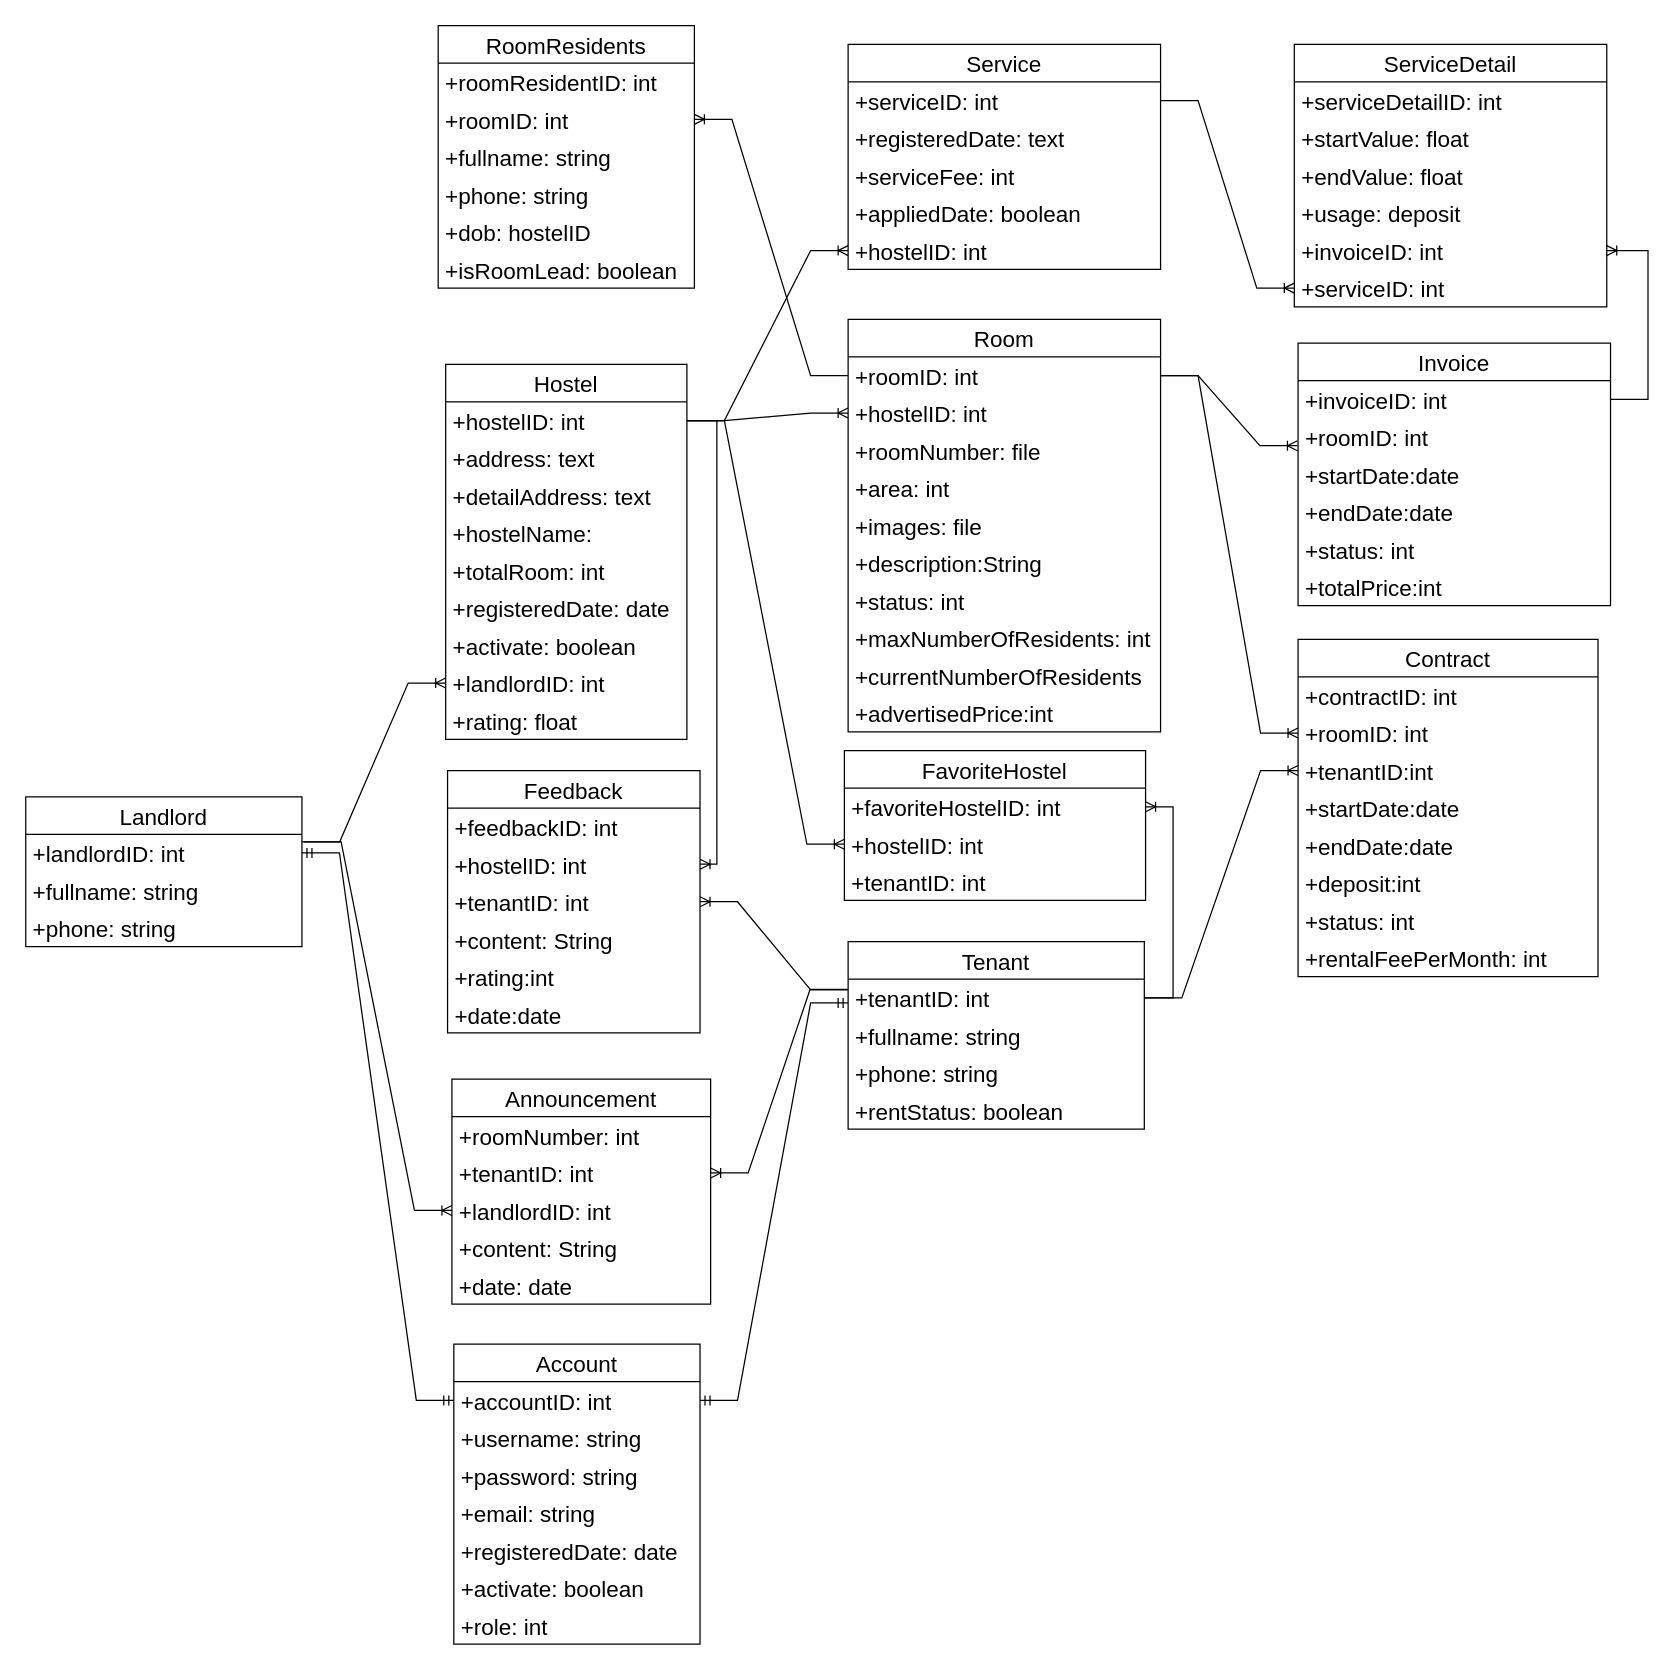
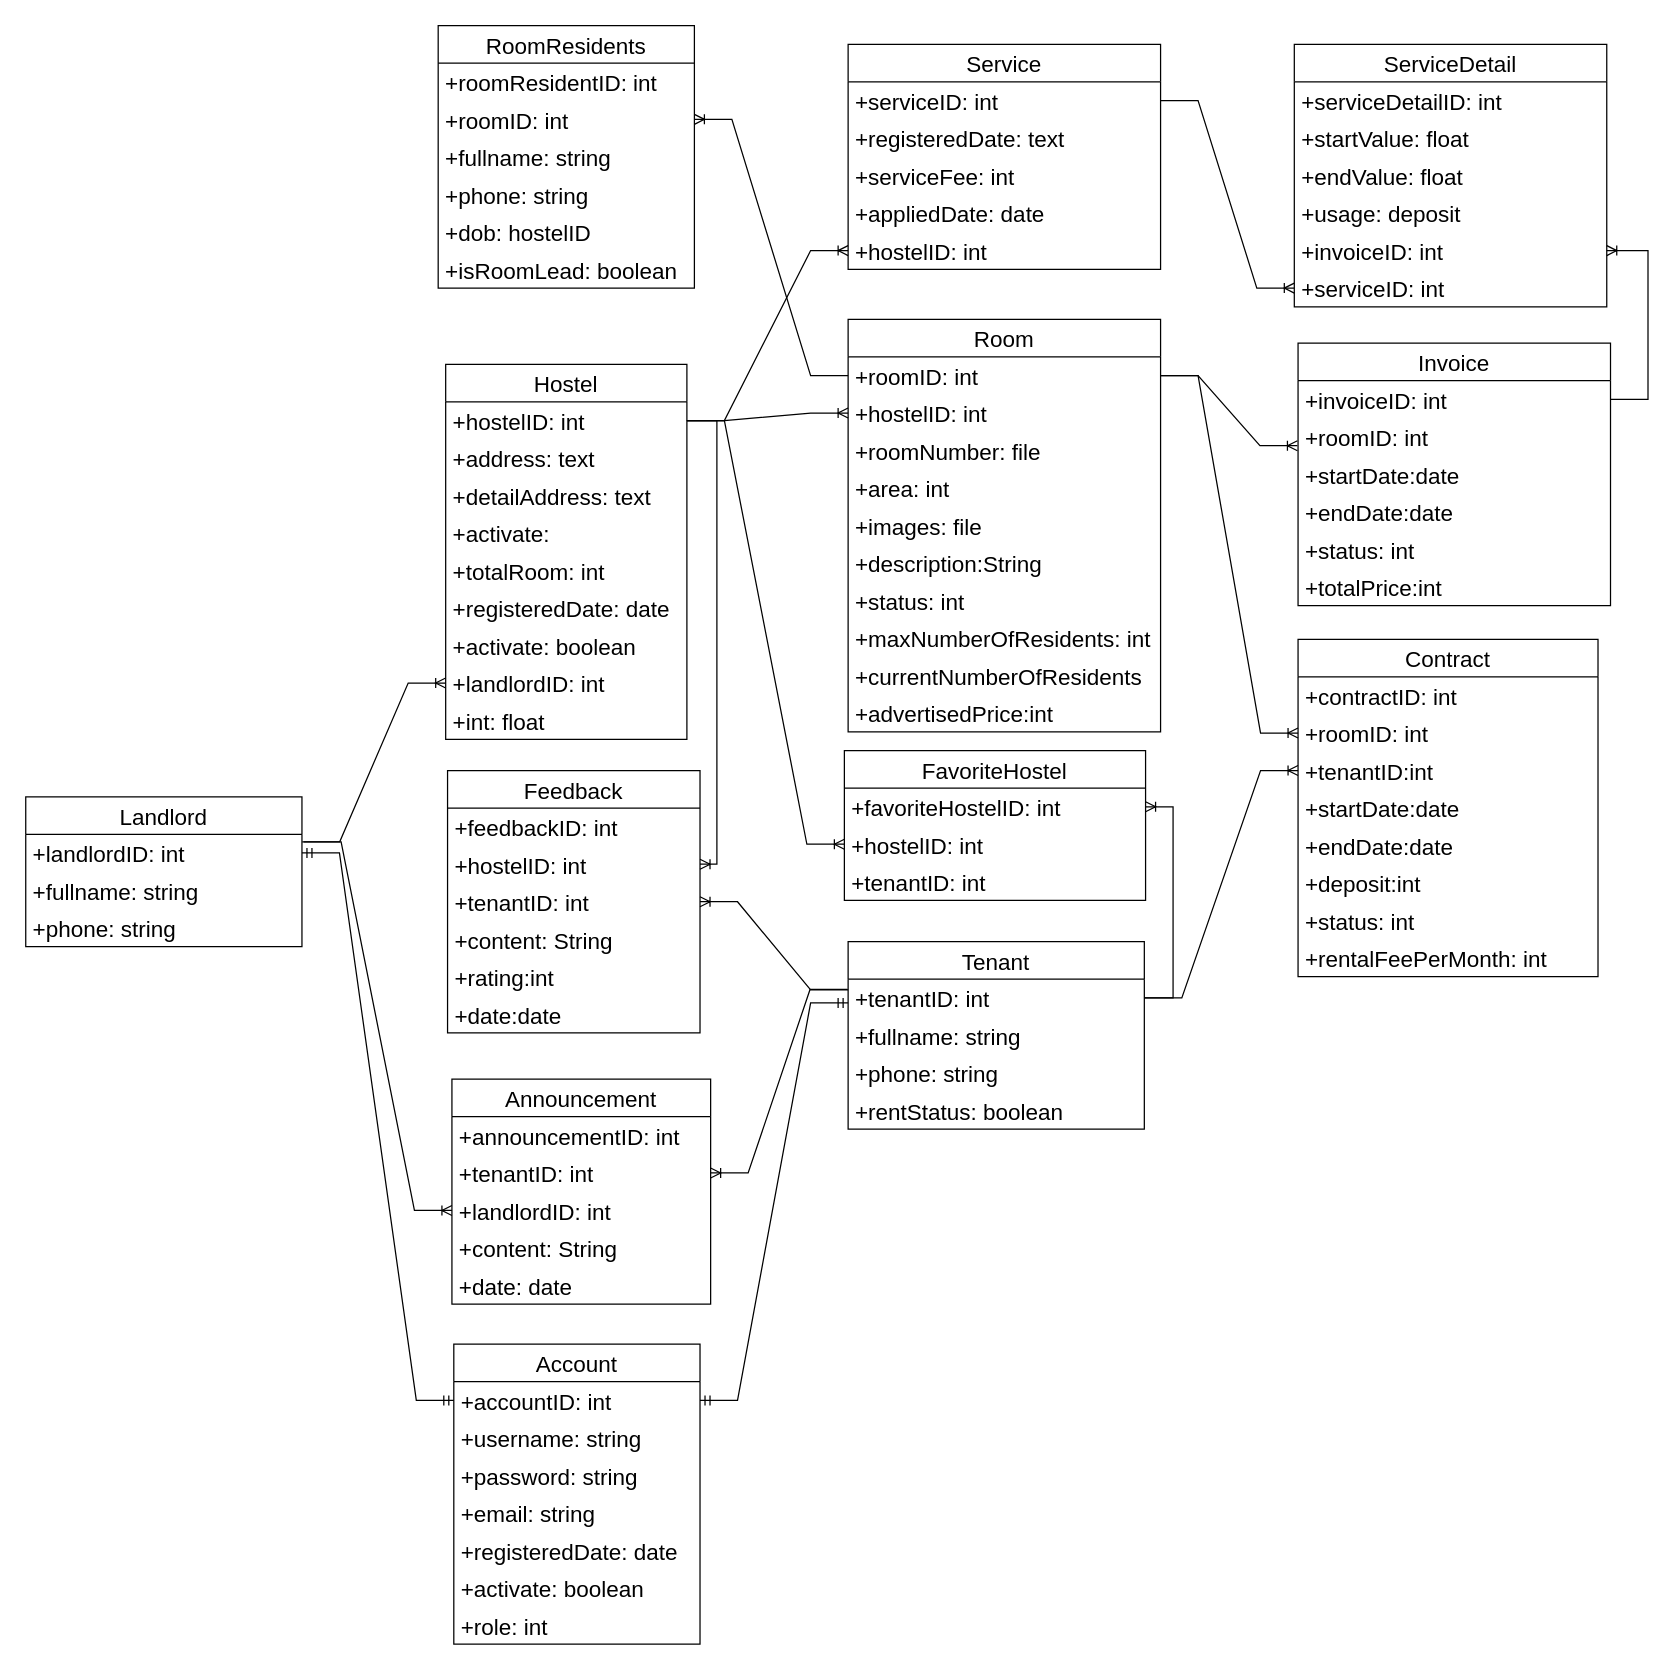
node "+appliedDate: boolean": label "+appliedDate: boolean" -> "+appliedDate: date"
node "+hostelName:": label "+hostelName:" -> "+activate:"
node "+rating: float": label "+rating: float" -> "+int: float"
node "+roomNumber: int": label "+roomNumber: int" -> "+announcementID: int"
